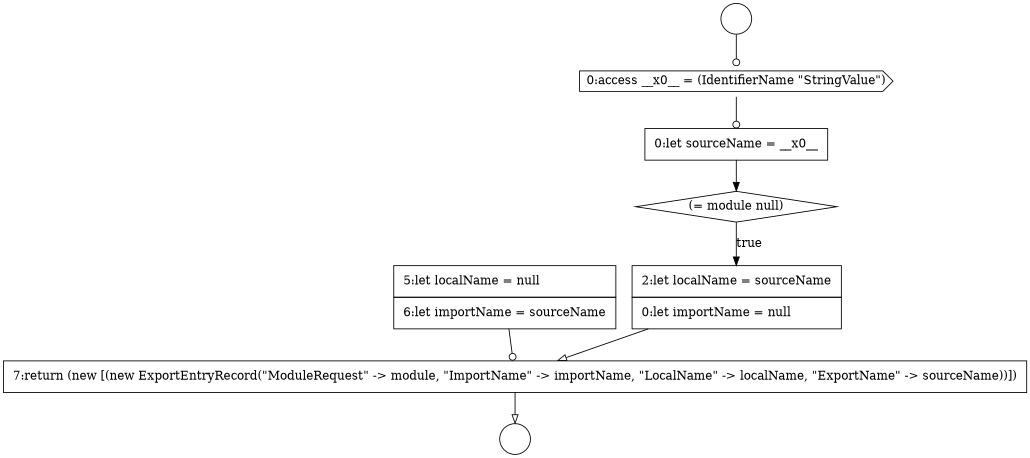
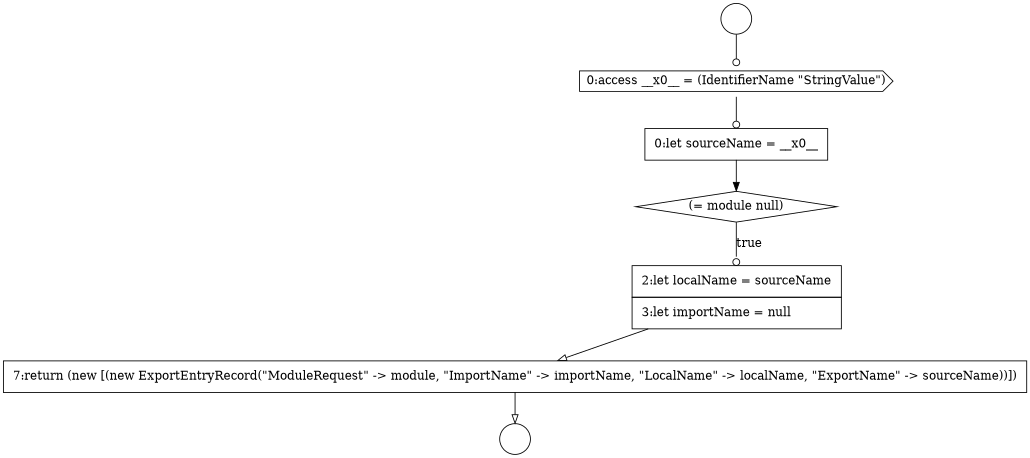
edge "(= module null)" -> "2:let localName = sourceName": arrowhead normal -> odot
node "5:let localName = null": removed
node "2:let localName = sourceName": text "0:let importName = null" -> "3:let importName = null"
